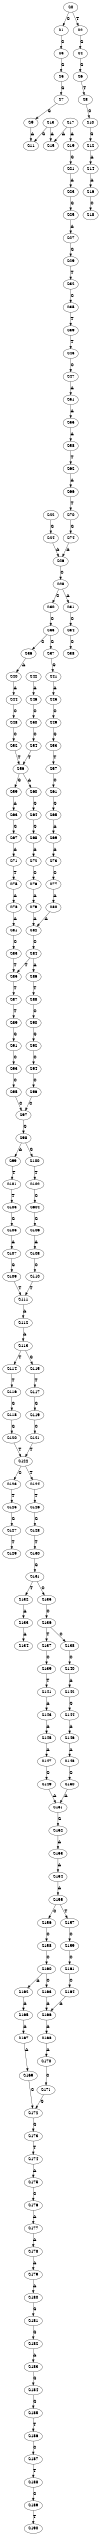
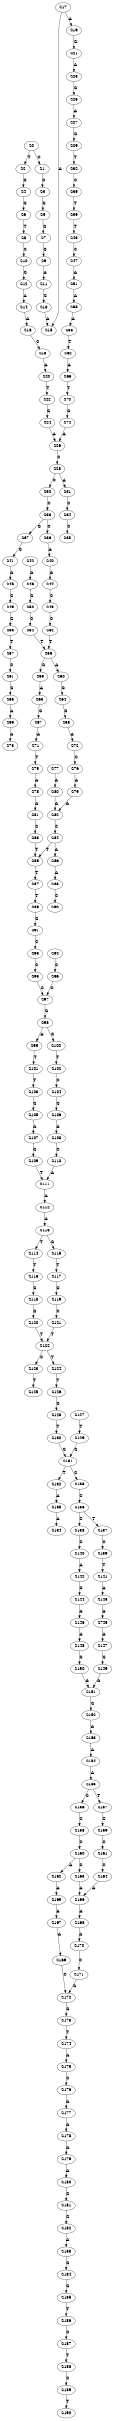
edge "S13" -> "S11": reversed
node "S20": added
edge "S46" -> "S50": label "C" -> "G"
edge "S73" -> "S77": removed, label "C"
edge "S86" -> "S88": label "T" -> "A"
node "S92": removed
node "S604": label "S604" -> "S104"
edge "S110" -> "S111": label "T" -> "A"
edge "S129" -> "S131": added, label "G"
edge "S125" -> "S127": removed, label "G"
node "S145": label "S145" -> "S745"
